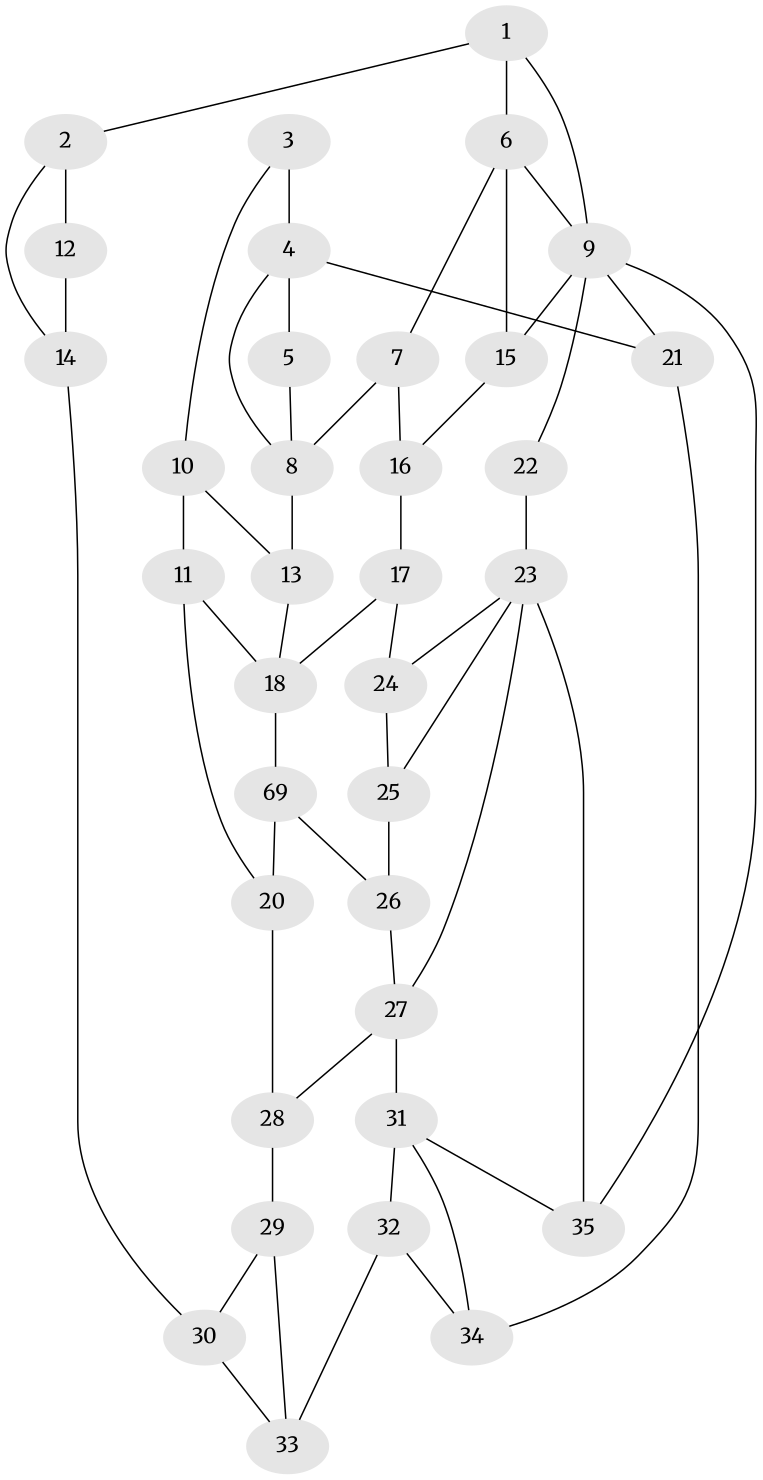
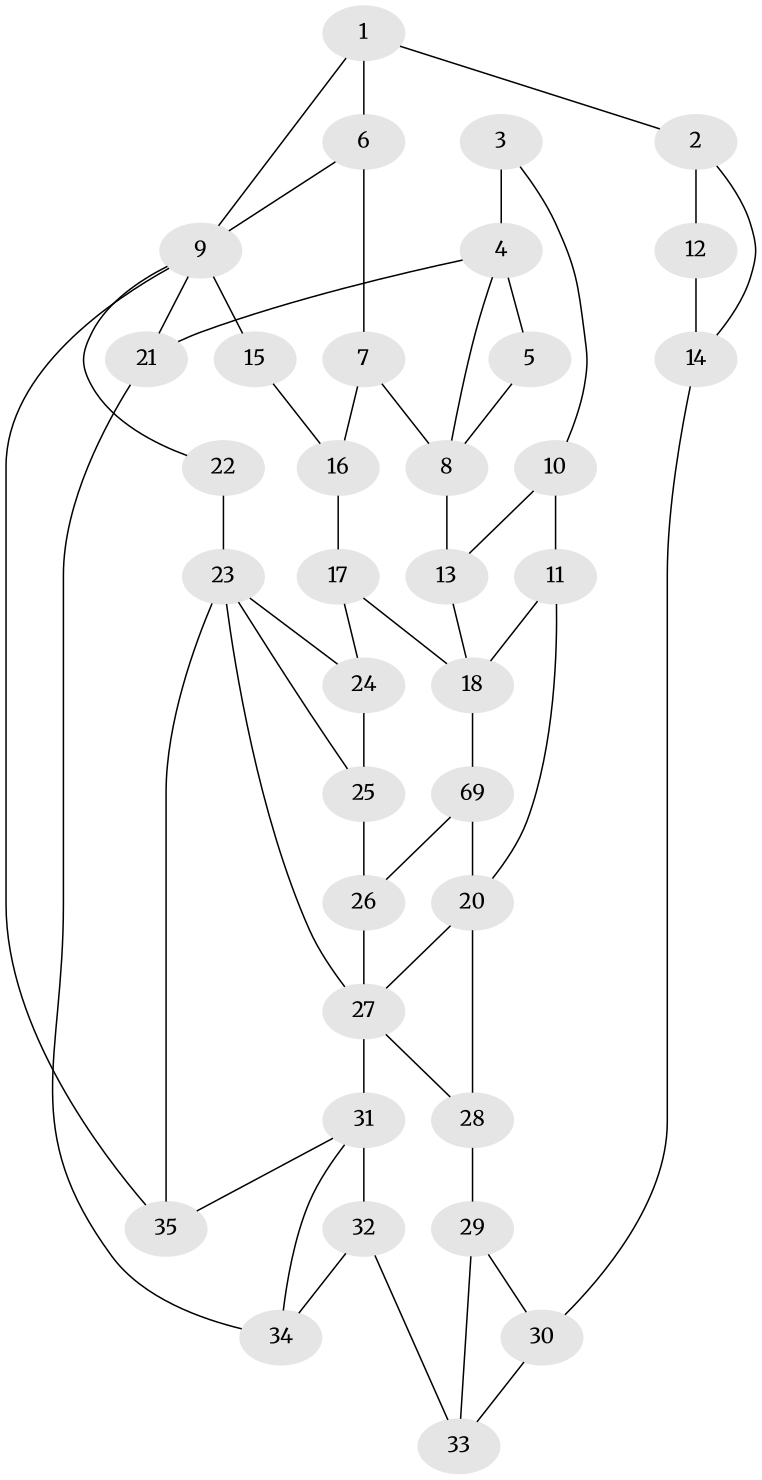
edge "6" -- "15": removed
edge "20" -- "27": added
